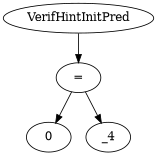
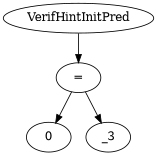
node "_4": label "_4" -> "_3"
